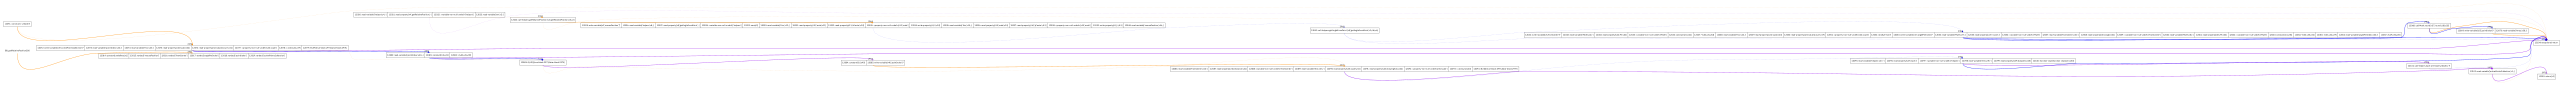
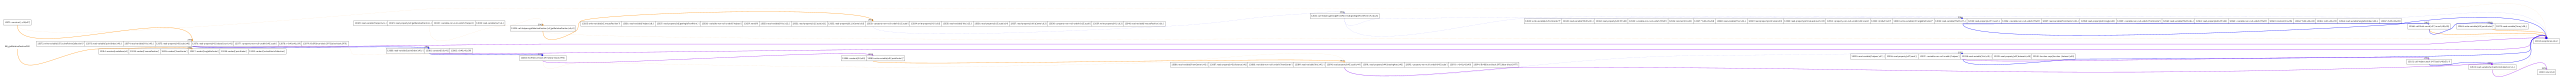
edge "12020: read-variable['helpers',v4,-]" -> "12104: exceptional-return": removed
edge "12101: call-helpers.each [v47,'each',v48,v50,-]*" -> "12104: exceptional-return": style dotted -> bold
